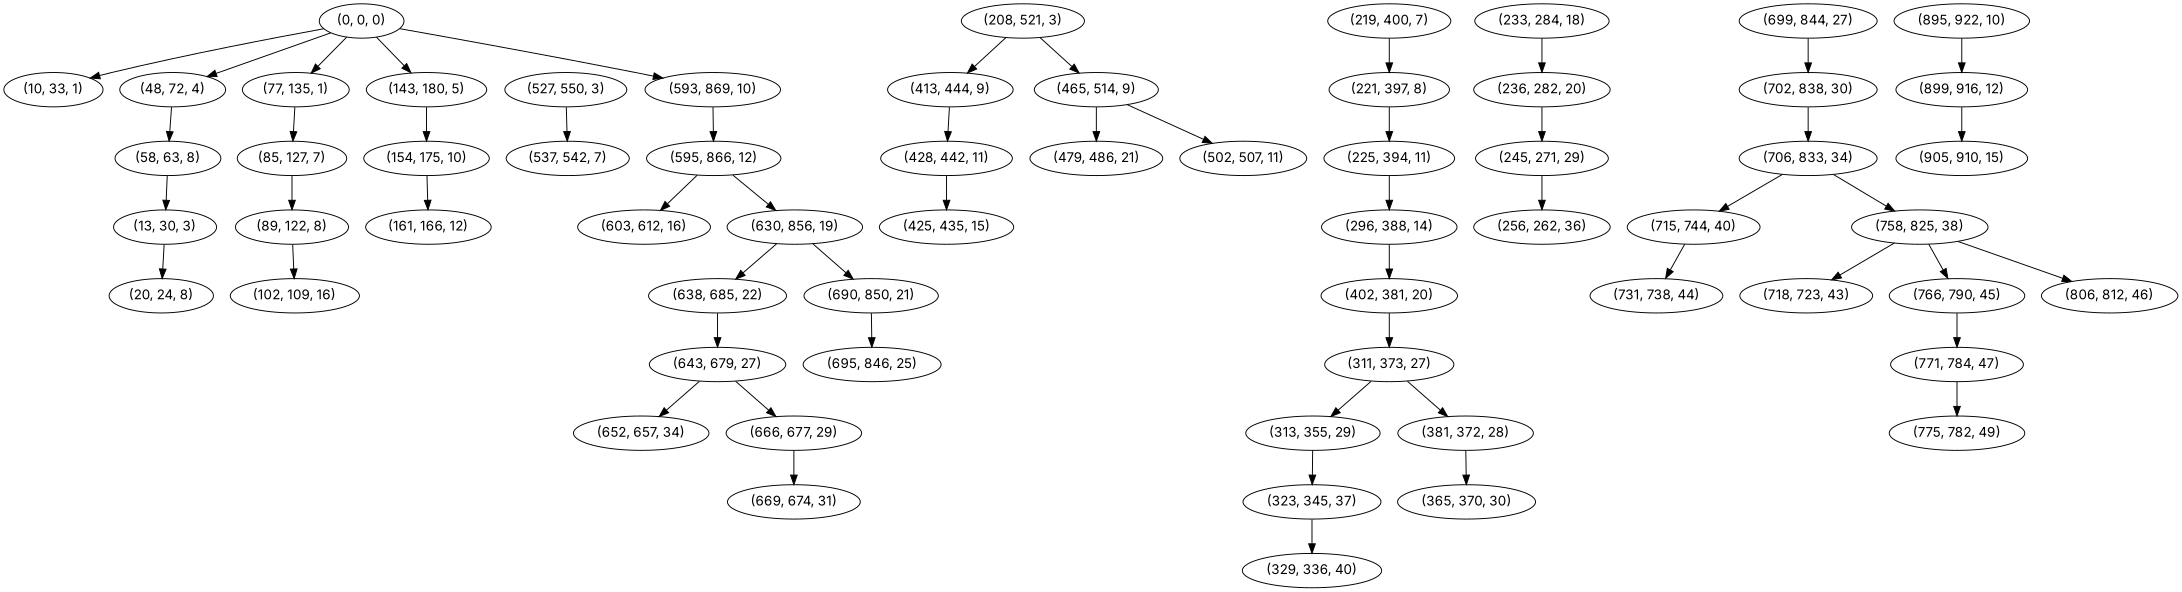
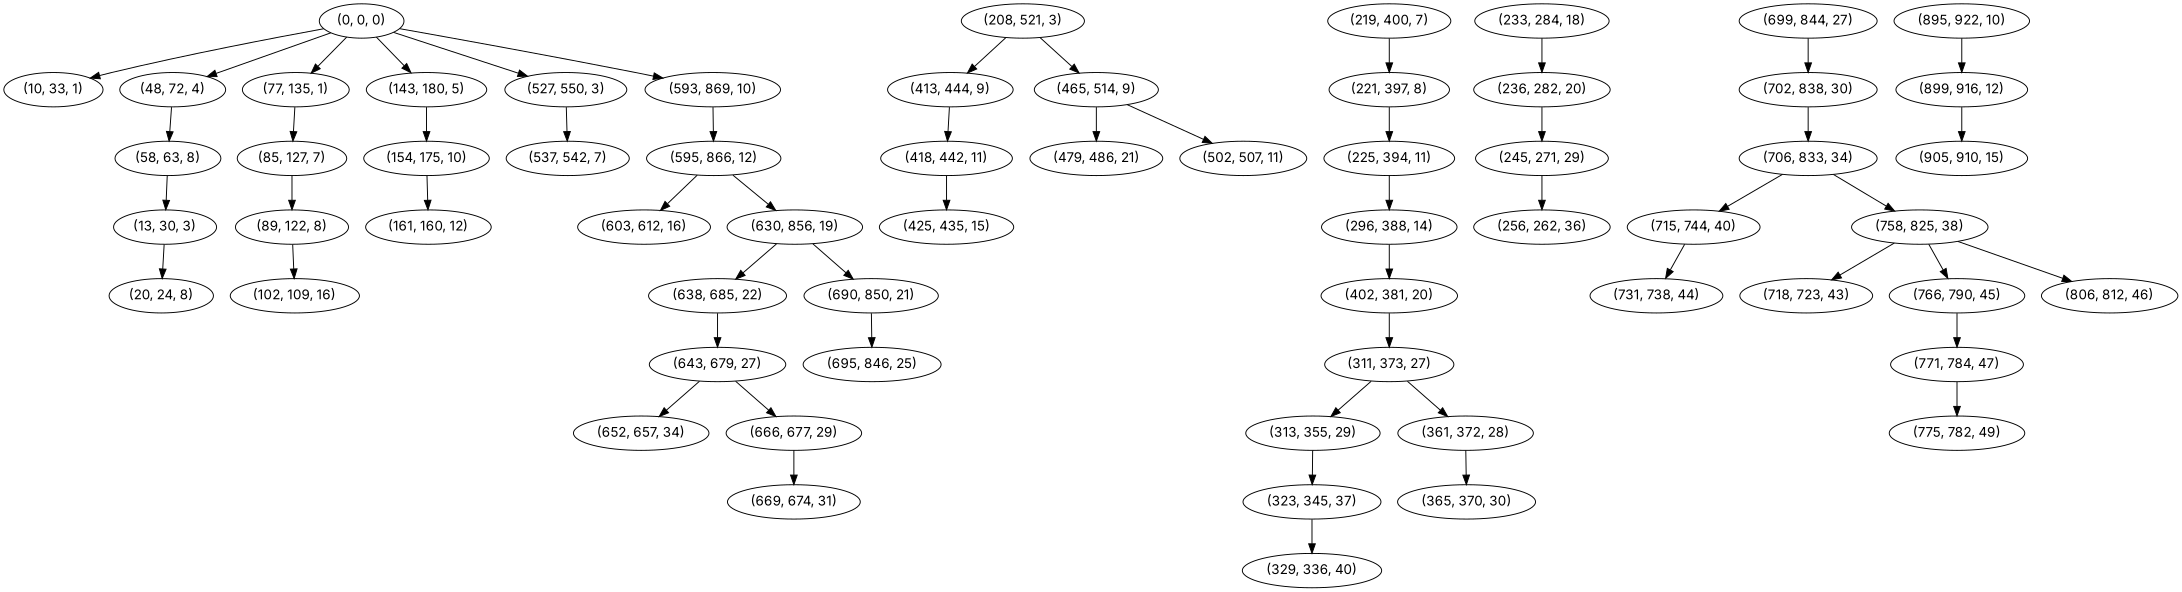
edge "(0, 0, 0)" -> "(527, 550, 3)": added
node "(428, 442, 11)": label "(428, 442, 11)" -> "(418, 442, 11)"
node "(161, 166, 12)": label "(161, 166, 12)" -> "(161, 160, 12)"
node "(381, 372, 28)": label "(381, 372, 28)" -> "(361, 372, 28)"
